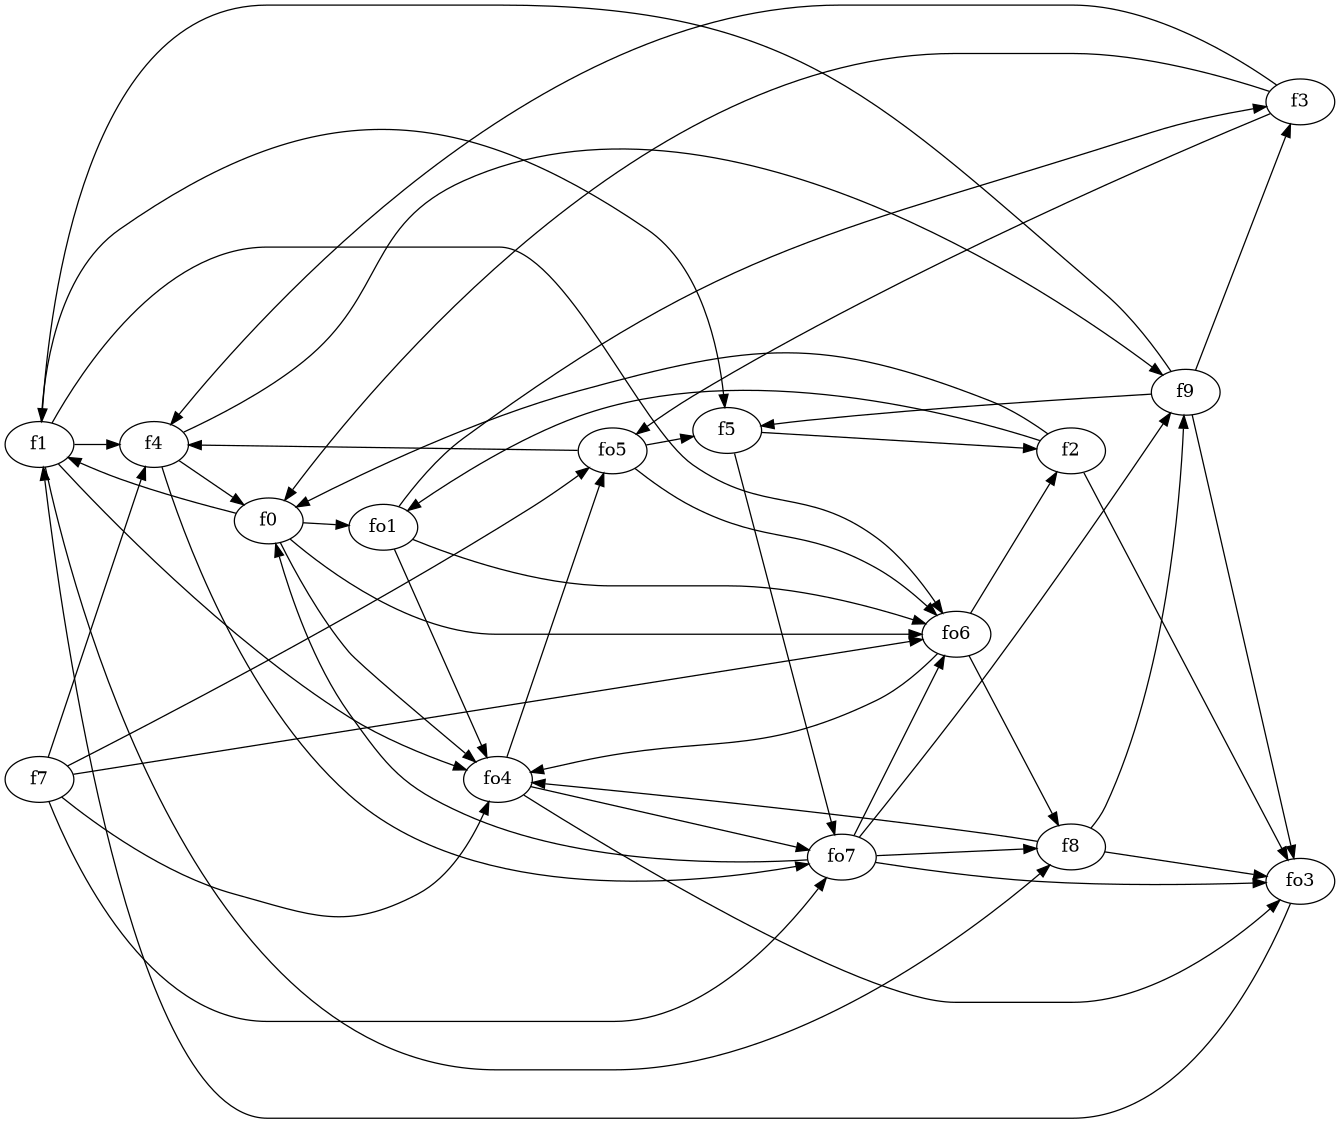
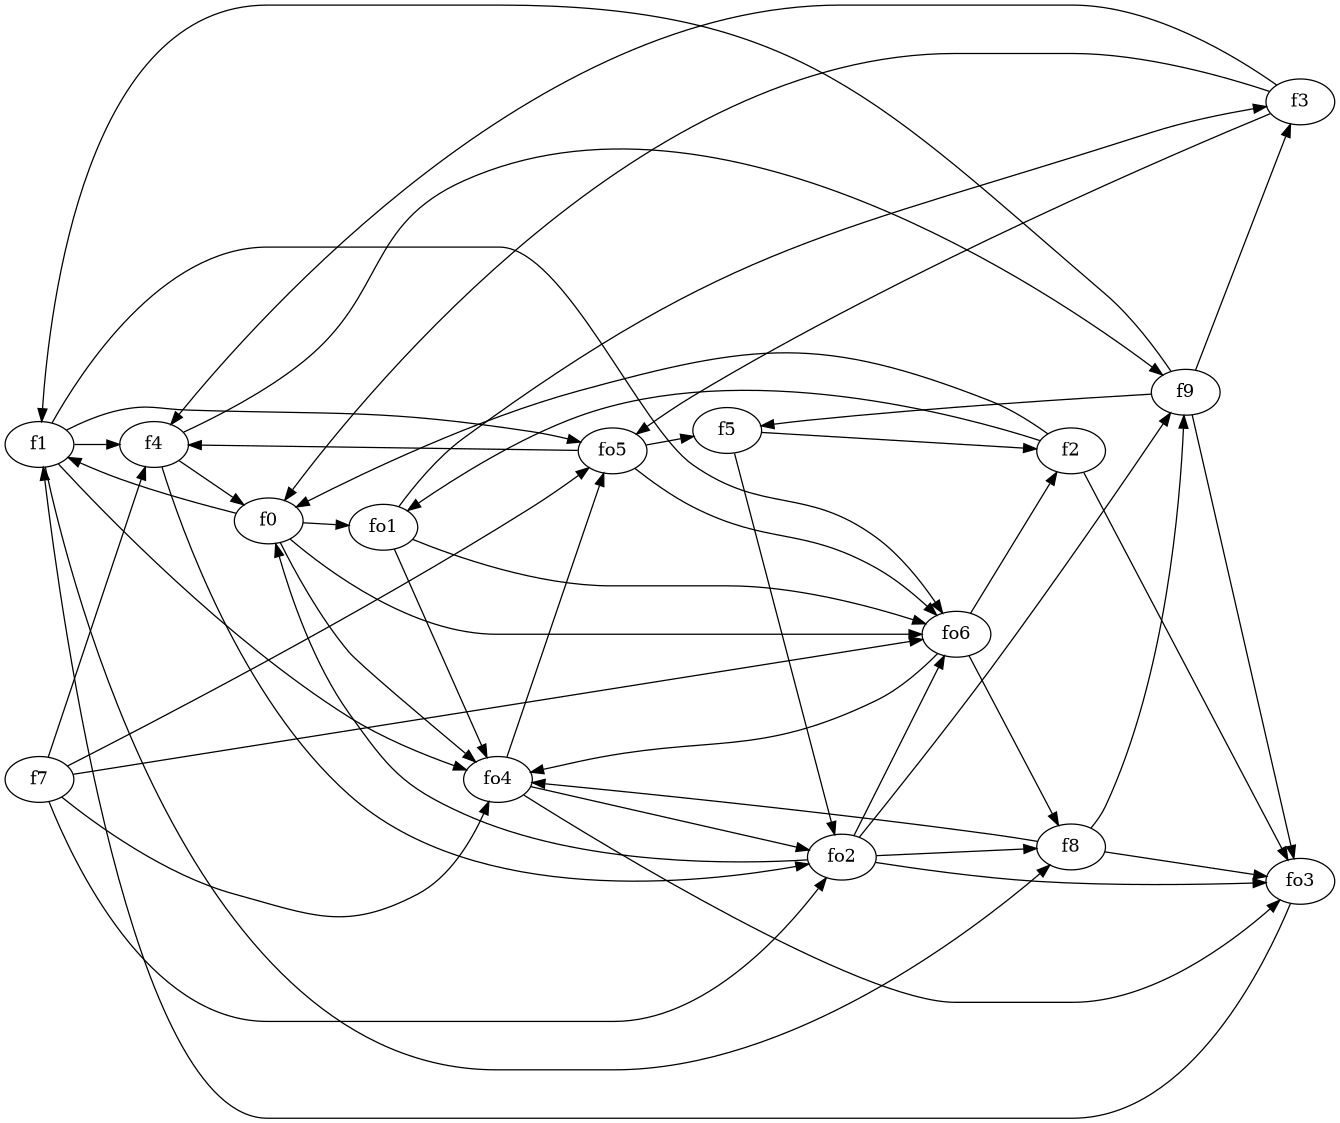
edge "f1" -> "f5": now "f1" -> "fo5"
node "fo7": label "fo7" -> "fo2"
